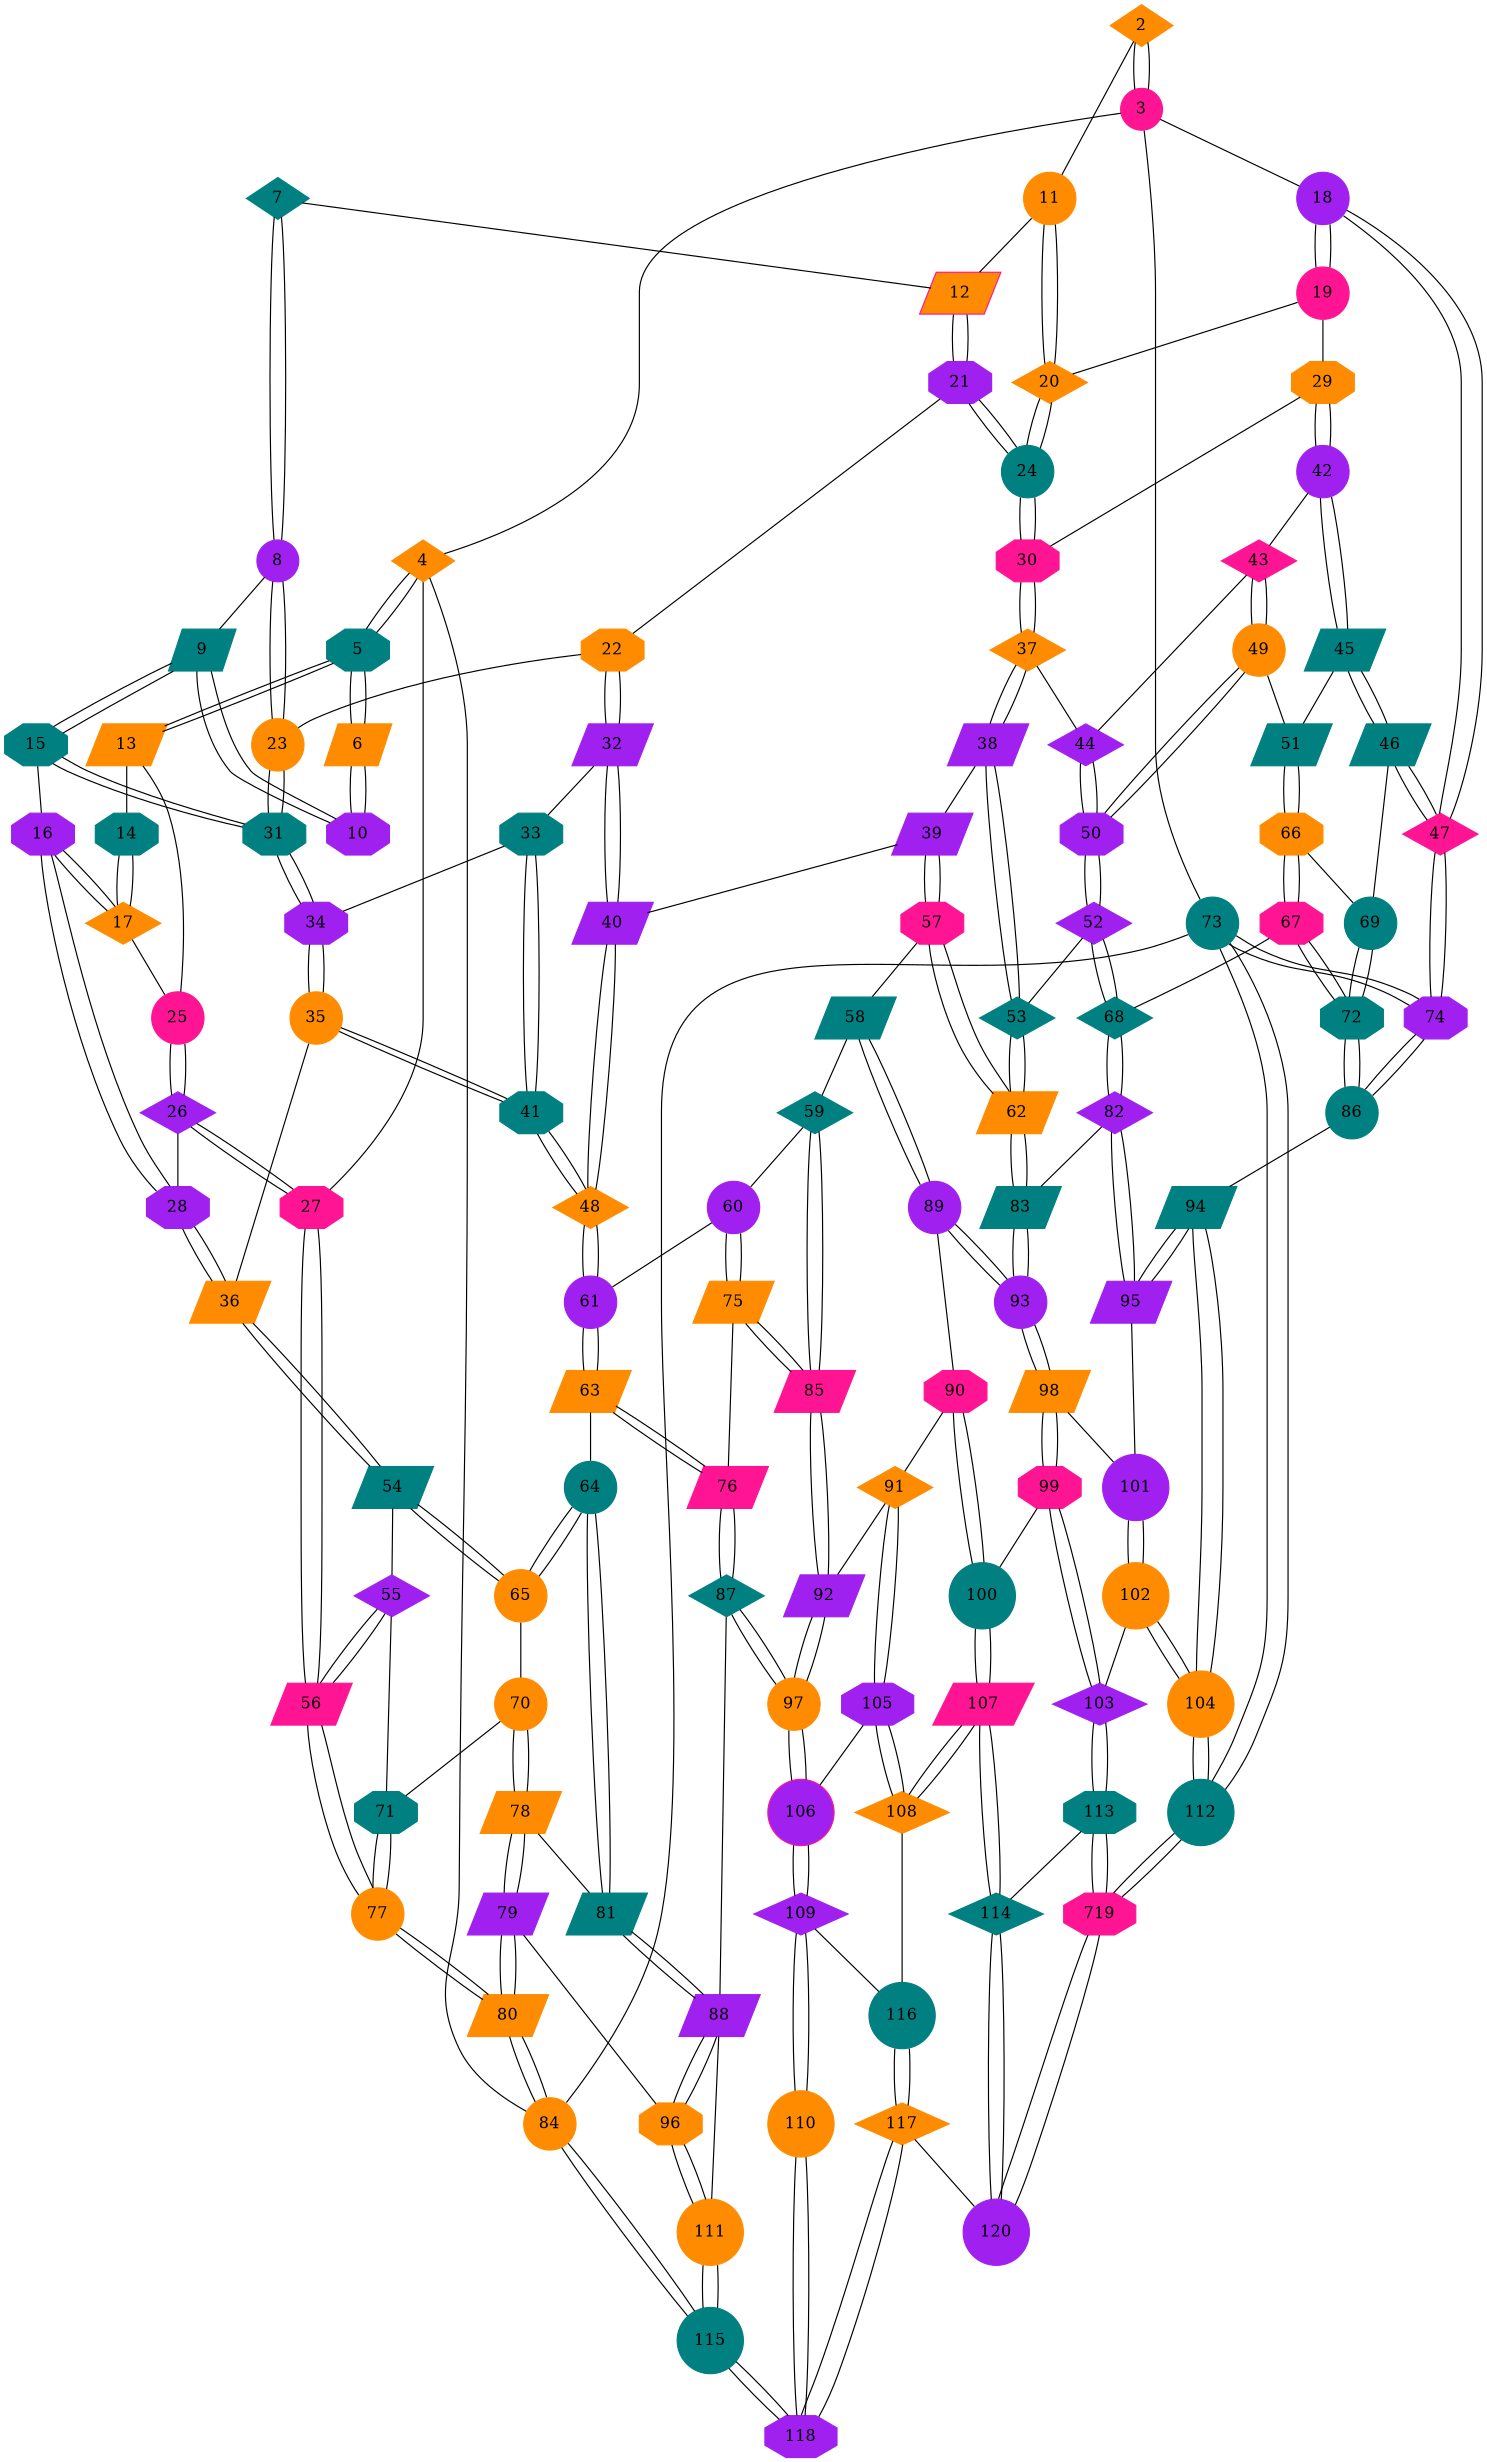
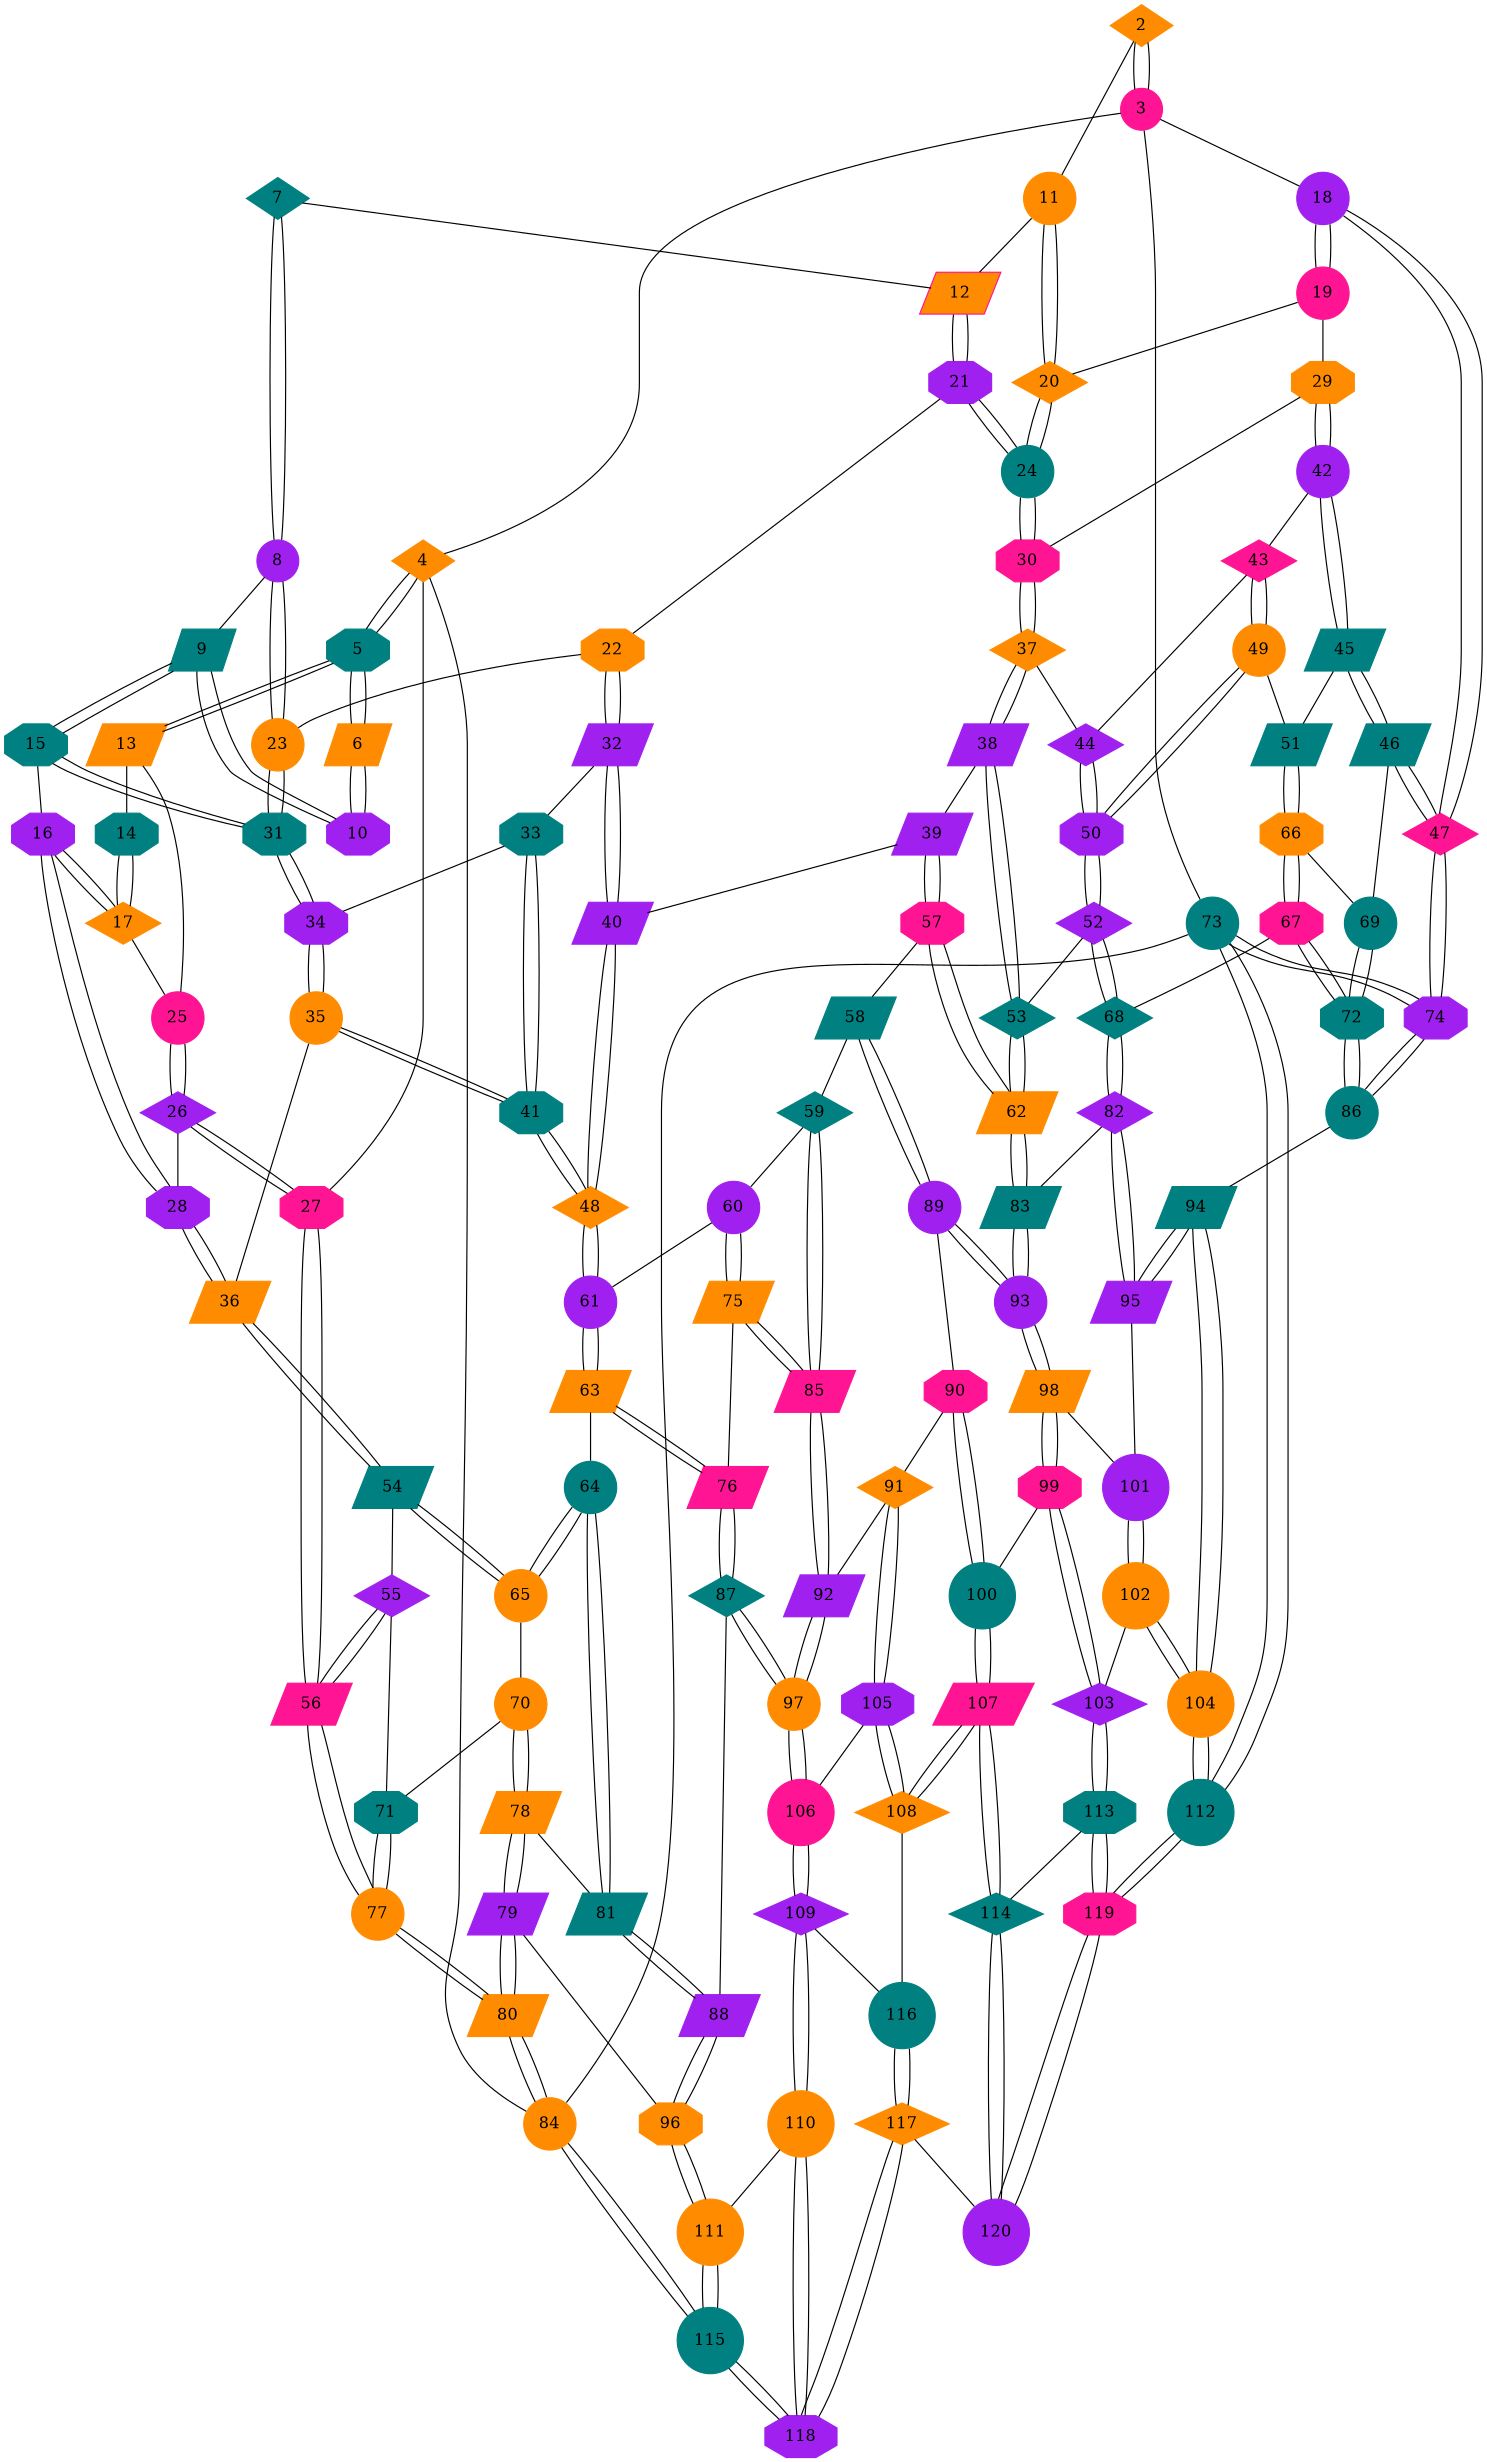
node "106": fillcolor purple -> deeppink
node "719": label "719" -> "119"
edge "88" -- "111": now "110" -- "111"
